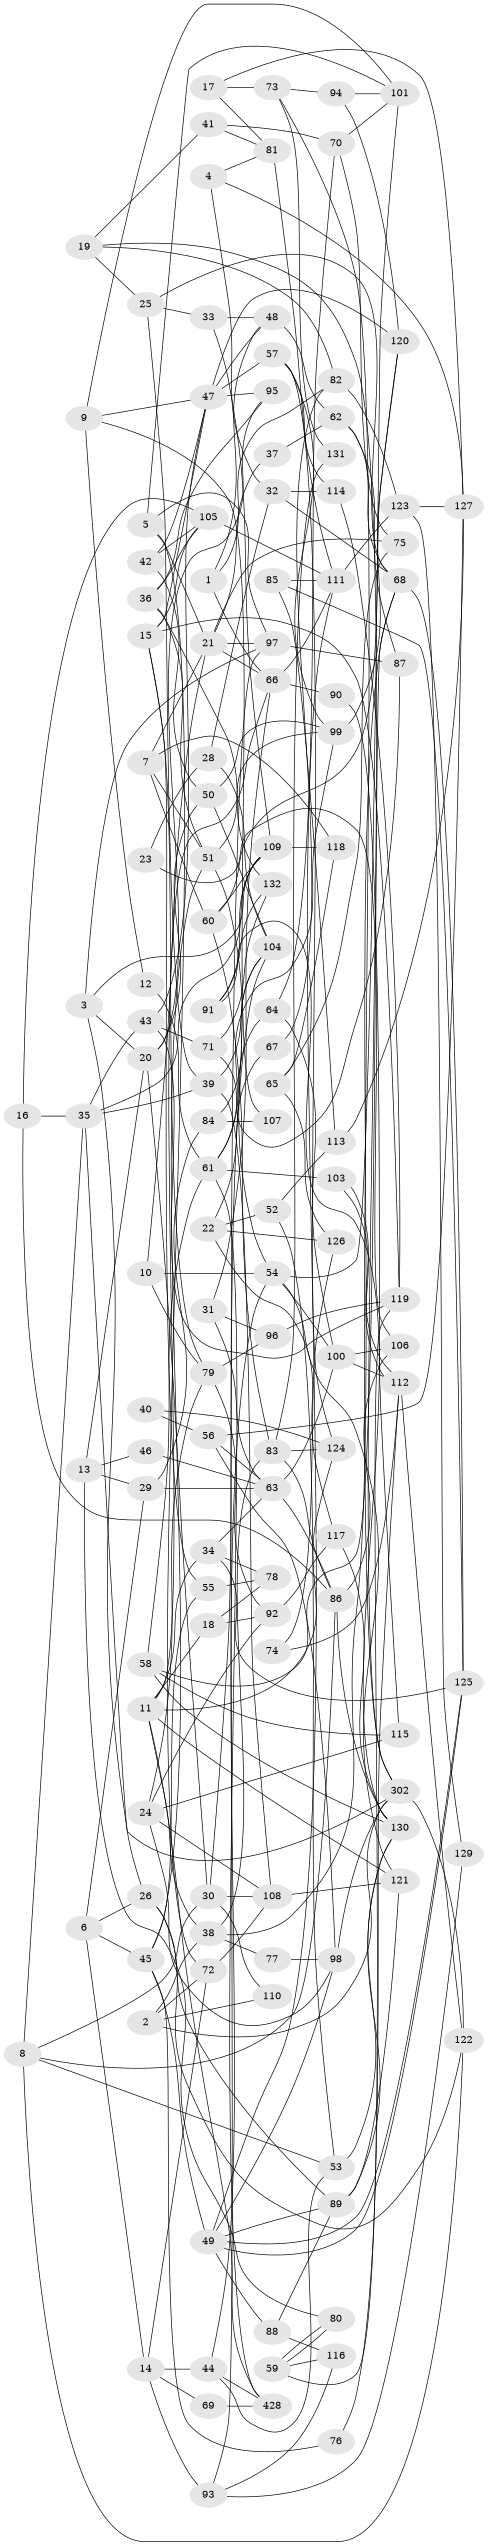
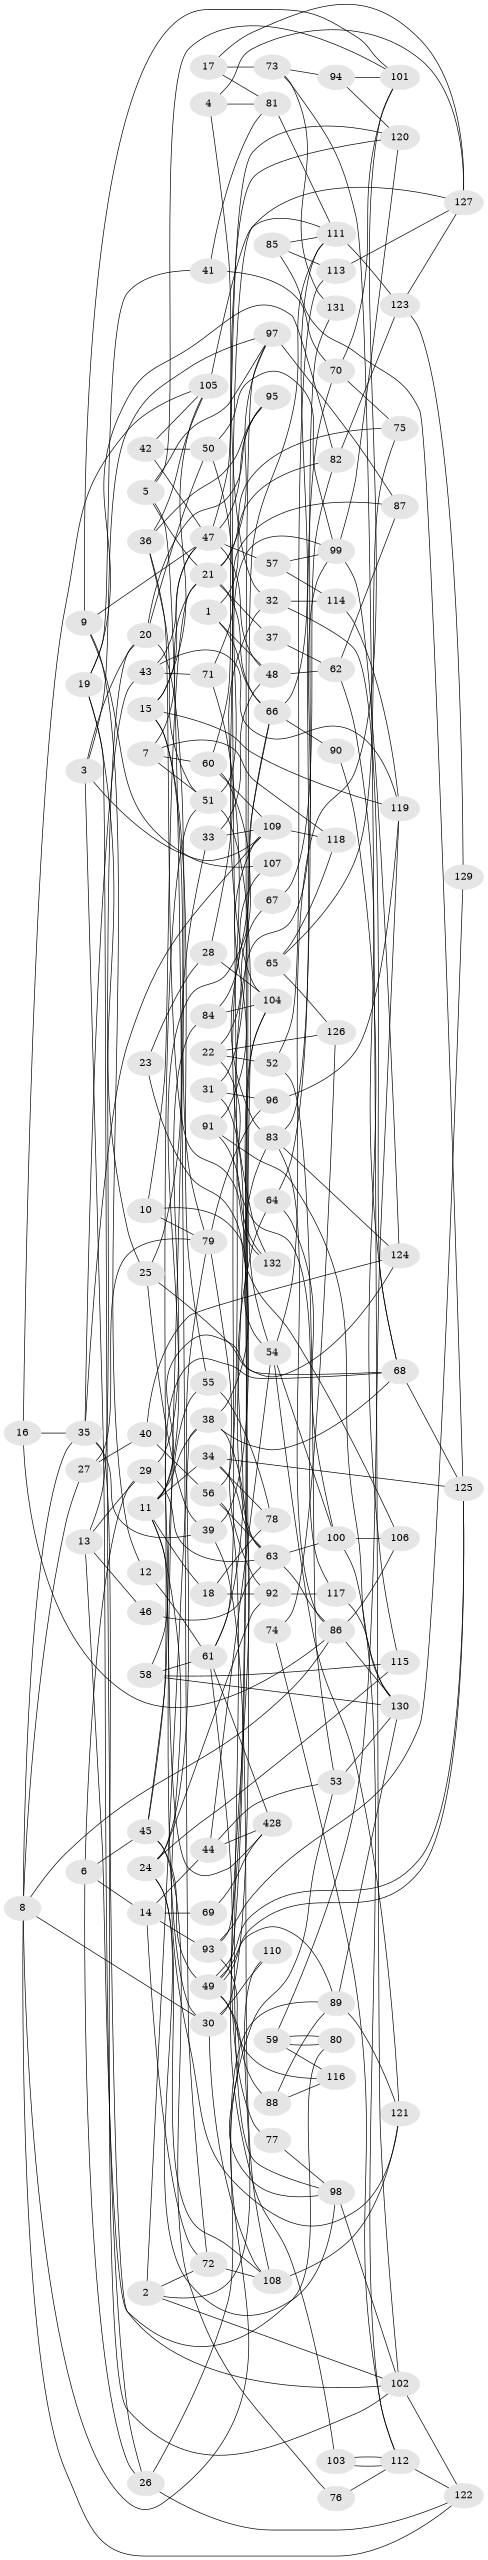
edge "57" -- "124": now "99" -- "124"
node "27": added
node "302": label "302" -> "102"
